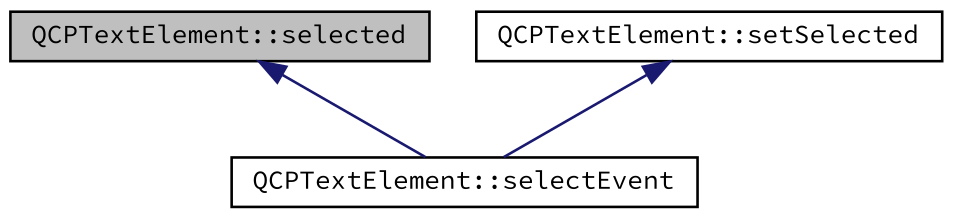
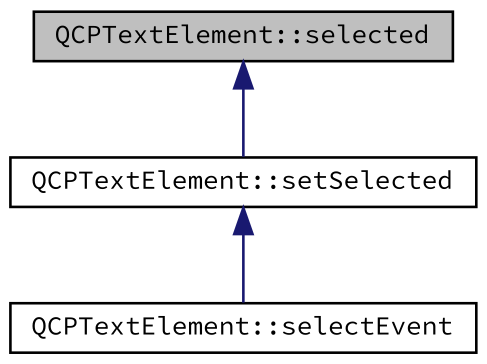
edge "QCPTextElement::selectEvent" -> "QCPTextElement::selected": now "QCPTextElement::setSelected" -> "QCPTextElement::selected"
